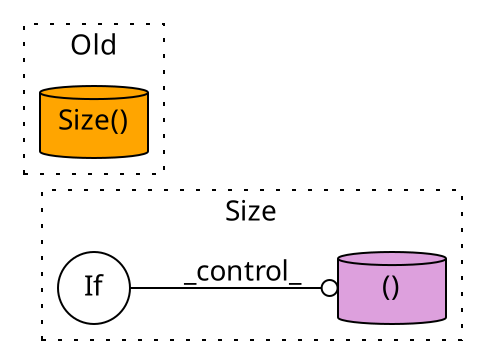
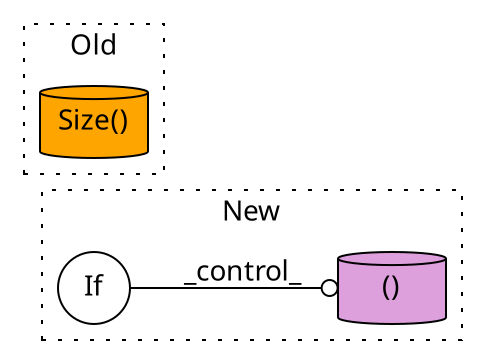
cluster "Size": label "Size" -> "New"
